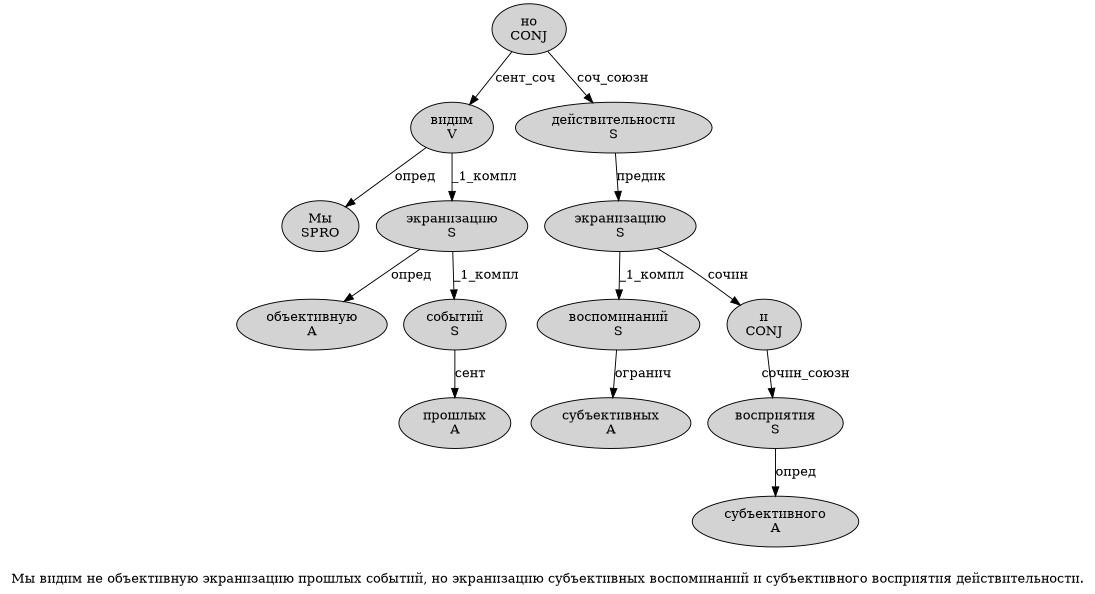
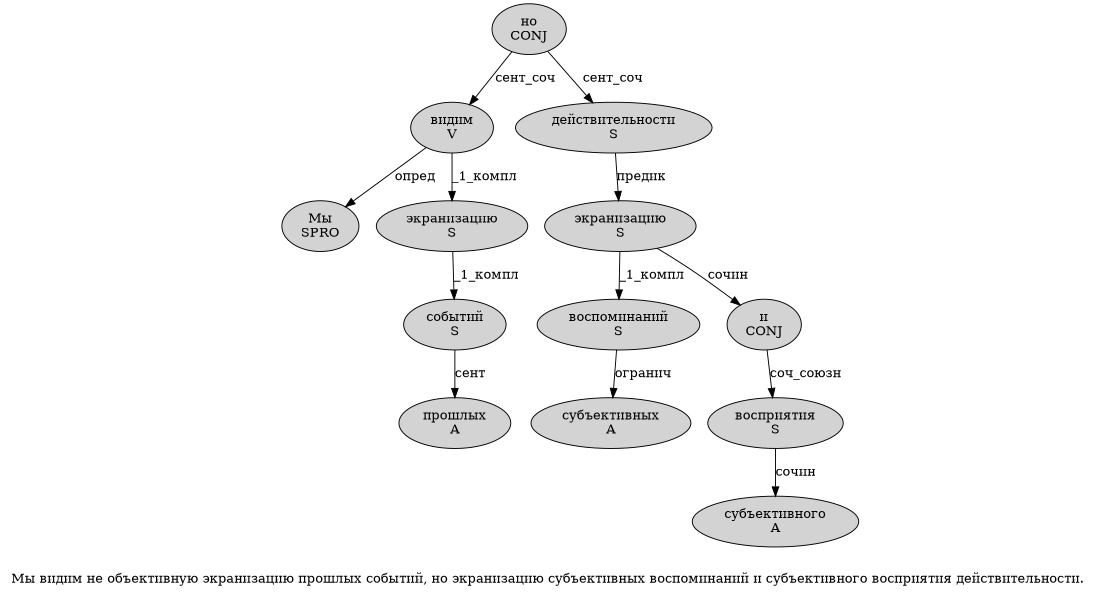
edge "но CONJ" -> "действительности S": label "соч_союзн" -> "сент_соч"
node "объективную A": removed
edge "и CONJ" -> "восприятия S": label "сочин_союзн" -> "соч_союзн"
edge "восприятия S" -> "субъективного A": label "опред" -> "сочин"
